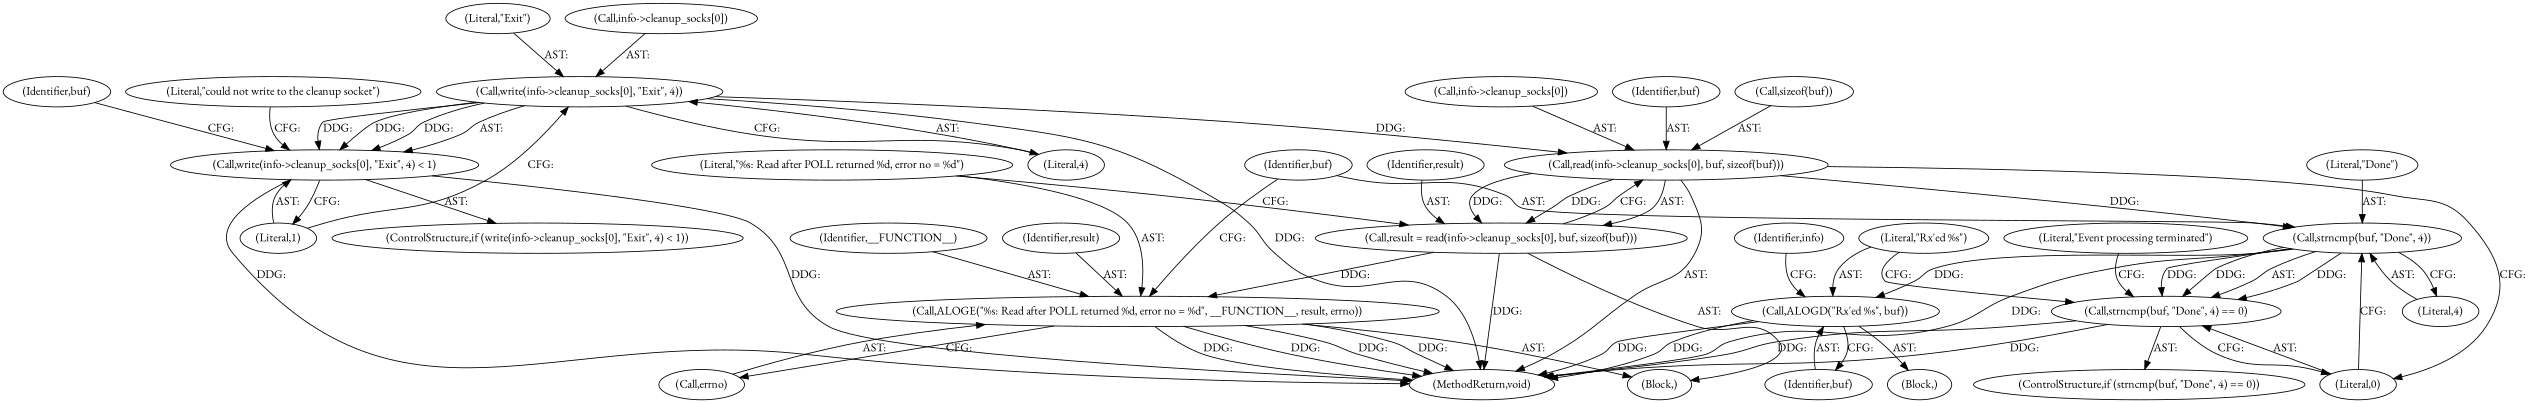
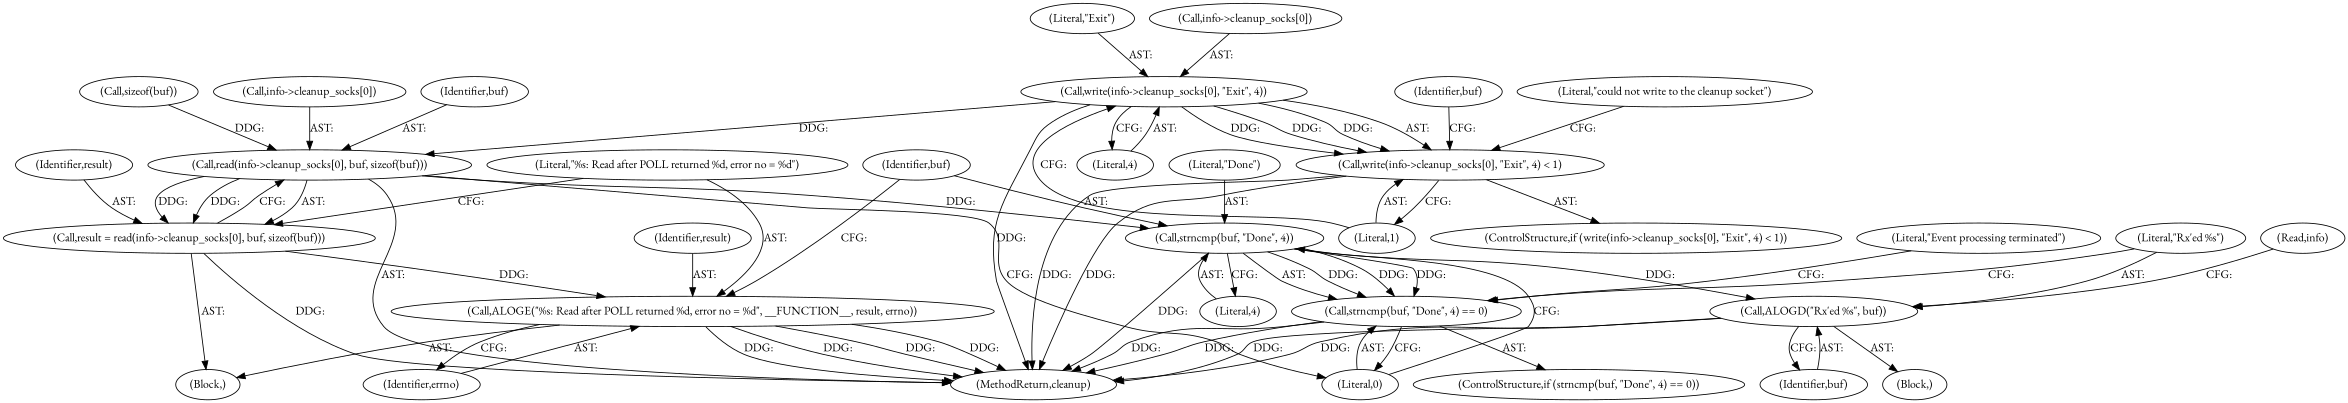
edge "(Call,sizeof(buf))" -> "(Call,read(info->cleanup_socks[0], buf, sizeof(buf)))": label "AST: " -> "DDG: "
node "(Identifier,__FUNCTION__)": removed
node "(Identifier,info)": label "(Identifier,info)" -> "(Read,info)"
node "(Call,errno)": label "(Call,errno)" -> "(Identifier,errno)"
node "(MethodReturn,void)": label "(MethodReturn,void)" -> "(MethodReturn,cleanup)"
